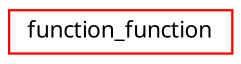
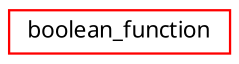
node "function_function": label "function_function" -> "boolean_function"
